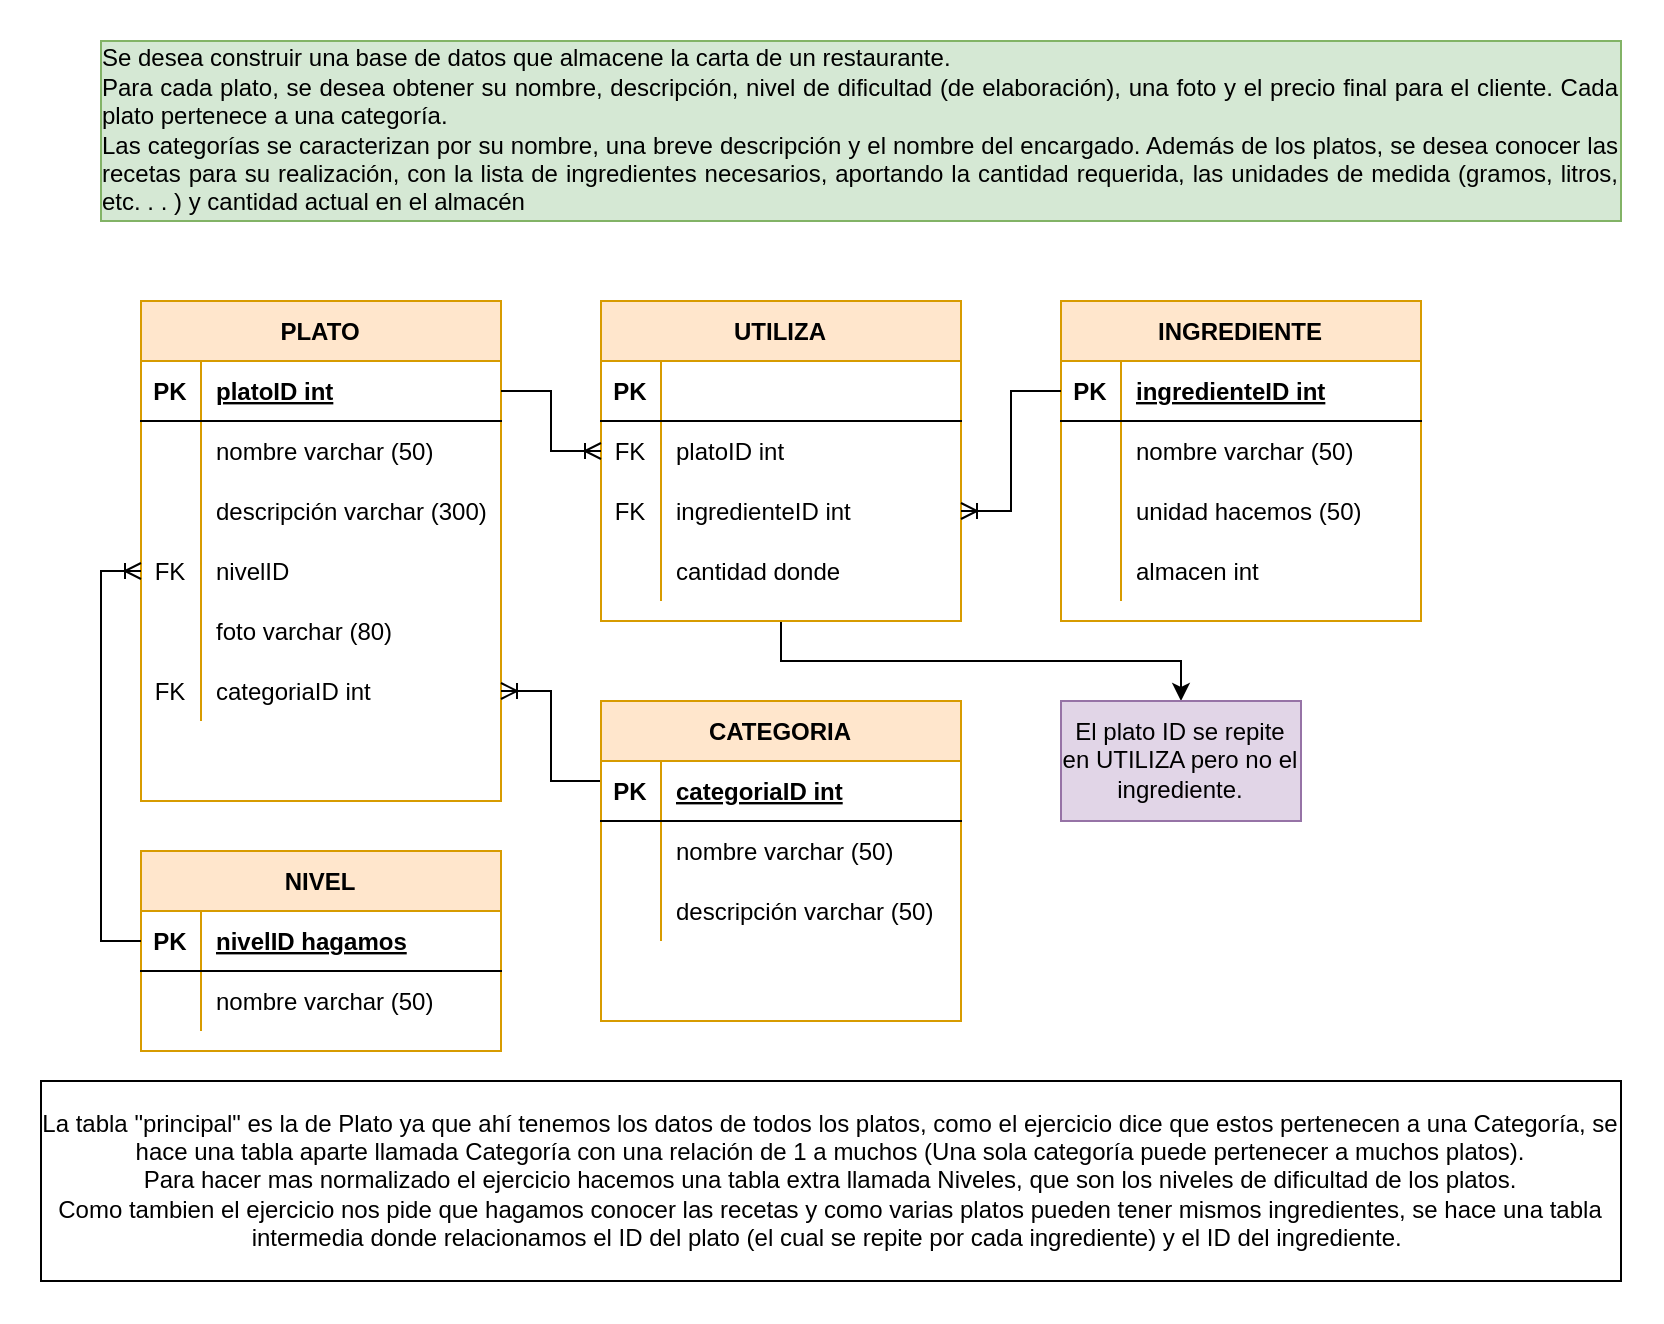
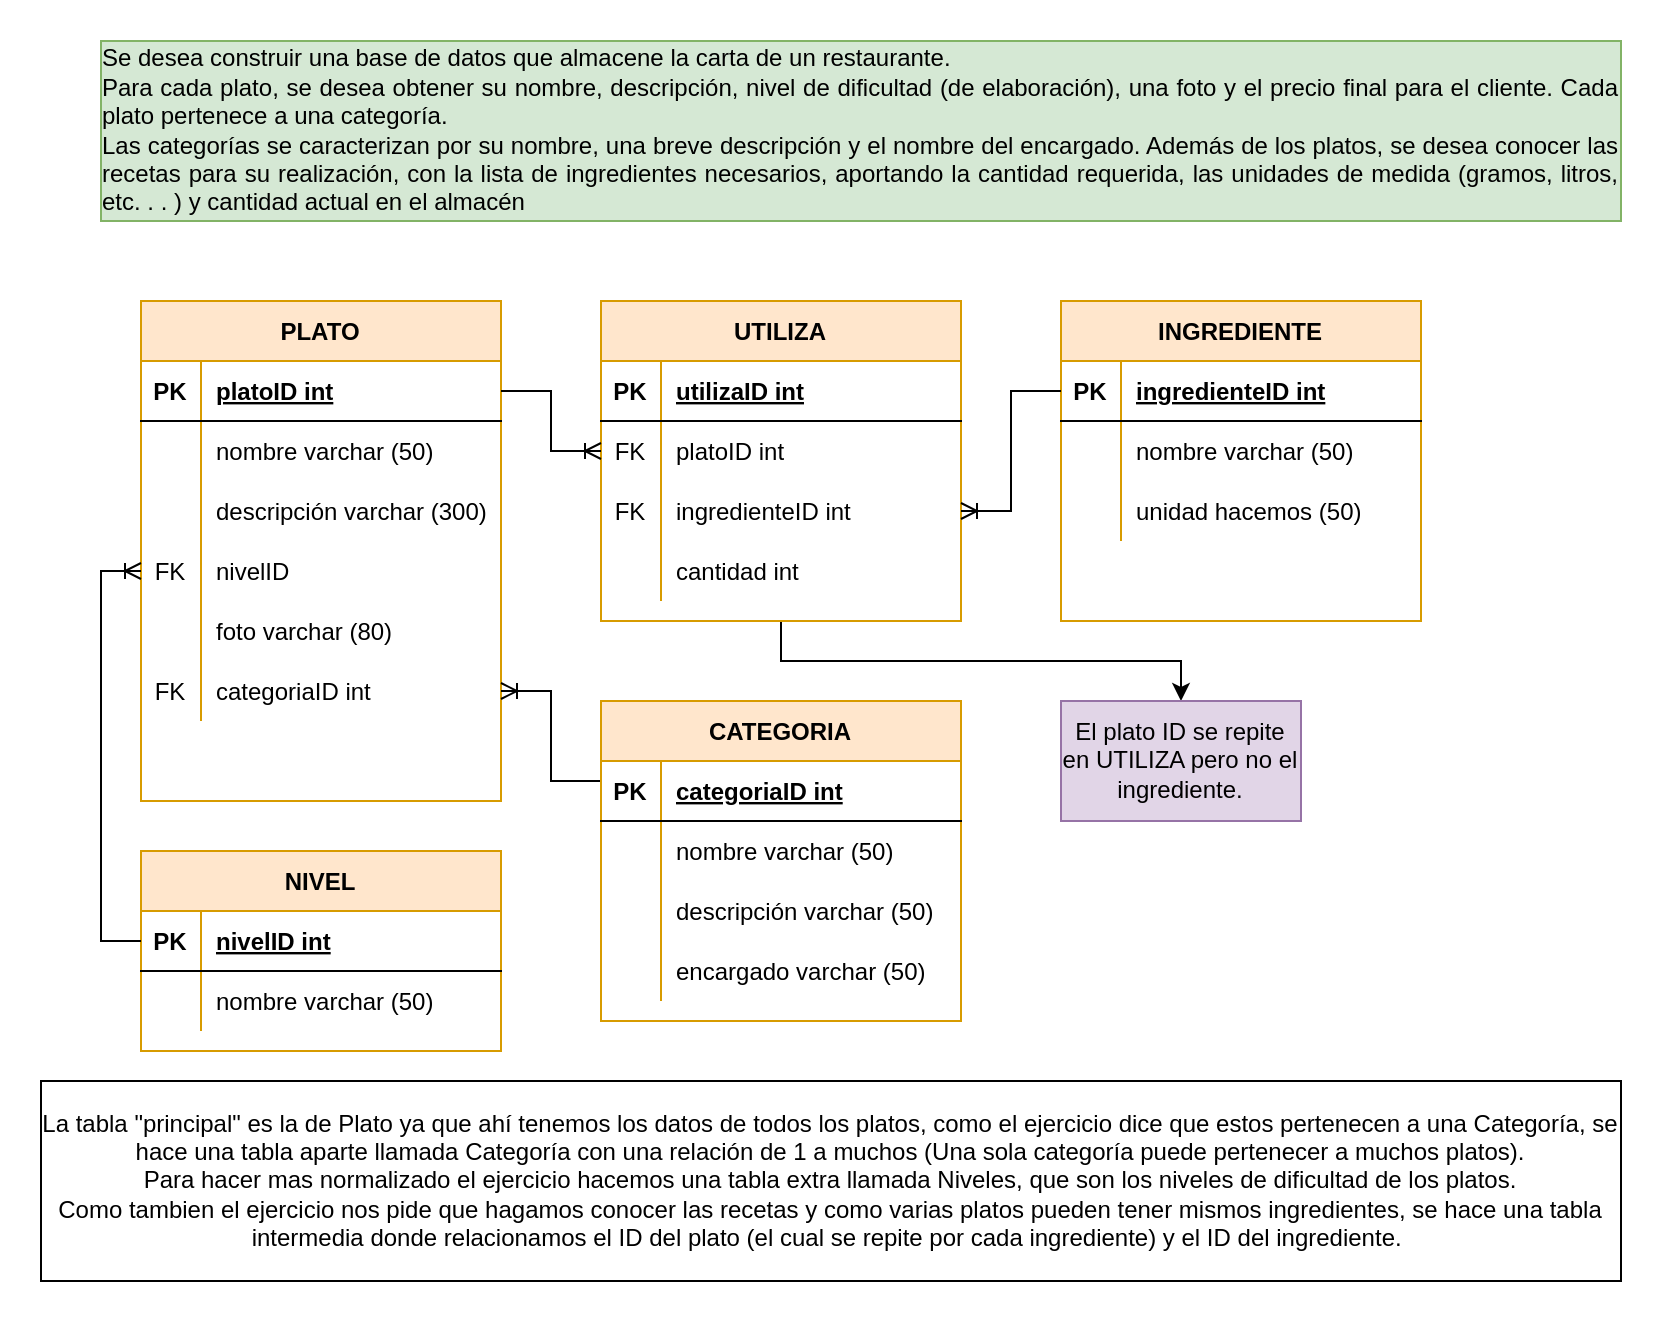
node "utilizaID int": added
node "almacen int": removed
node "cantidad donde": label "cantidad donde" -> "cantidad int"
node "nivelID hagamos": label "nivelID hagamos" -> "nivelID int"
node "encargado varchar (50)": added
